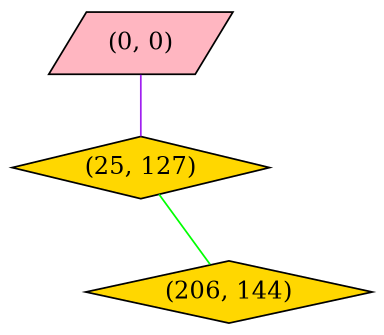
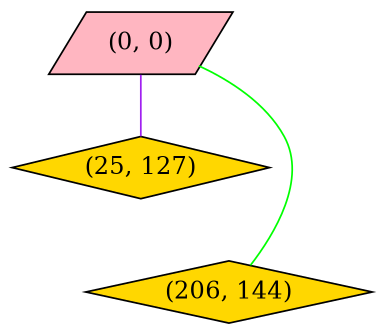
edge "(25, 127)" -- "(206, 144)": now "(0, 0)" -- "(206, 144)"
